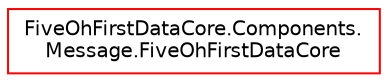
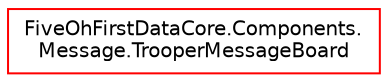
node "FiveOhFirstDataCore.Components. Message.FiveOhFirstDataCore": label "FiveOhFirstDataCore.Components. Message.FiveOhFirstDataCore" -> "FiveOhFirstDataCore.Components. Message.TrooperMessageBoard"
